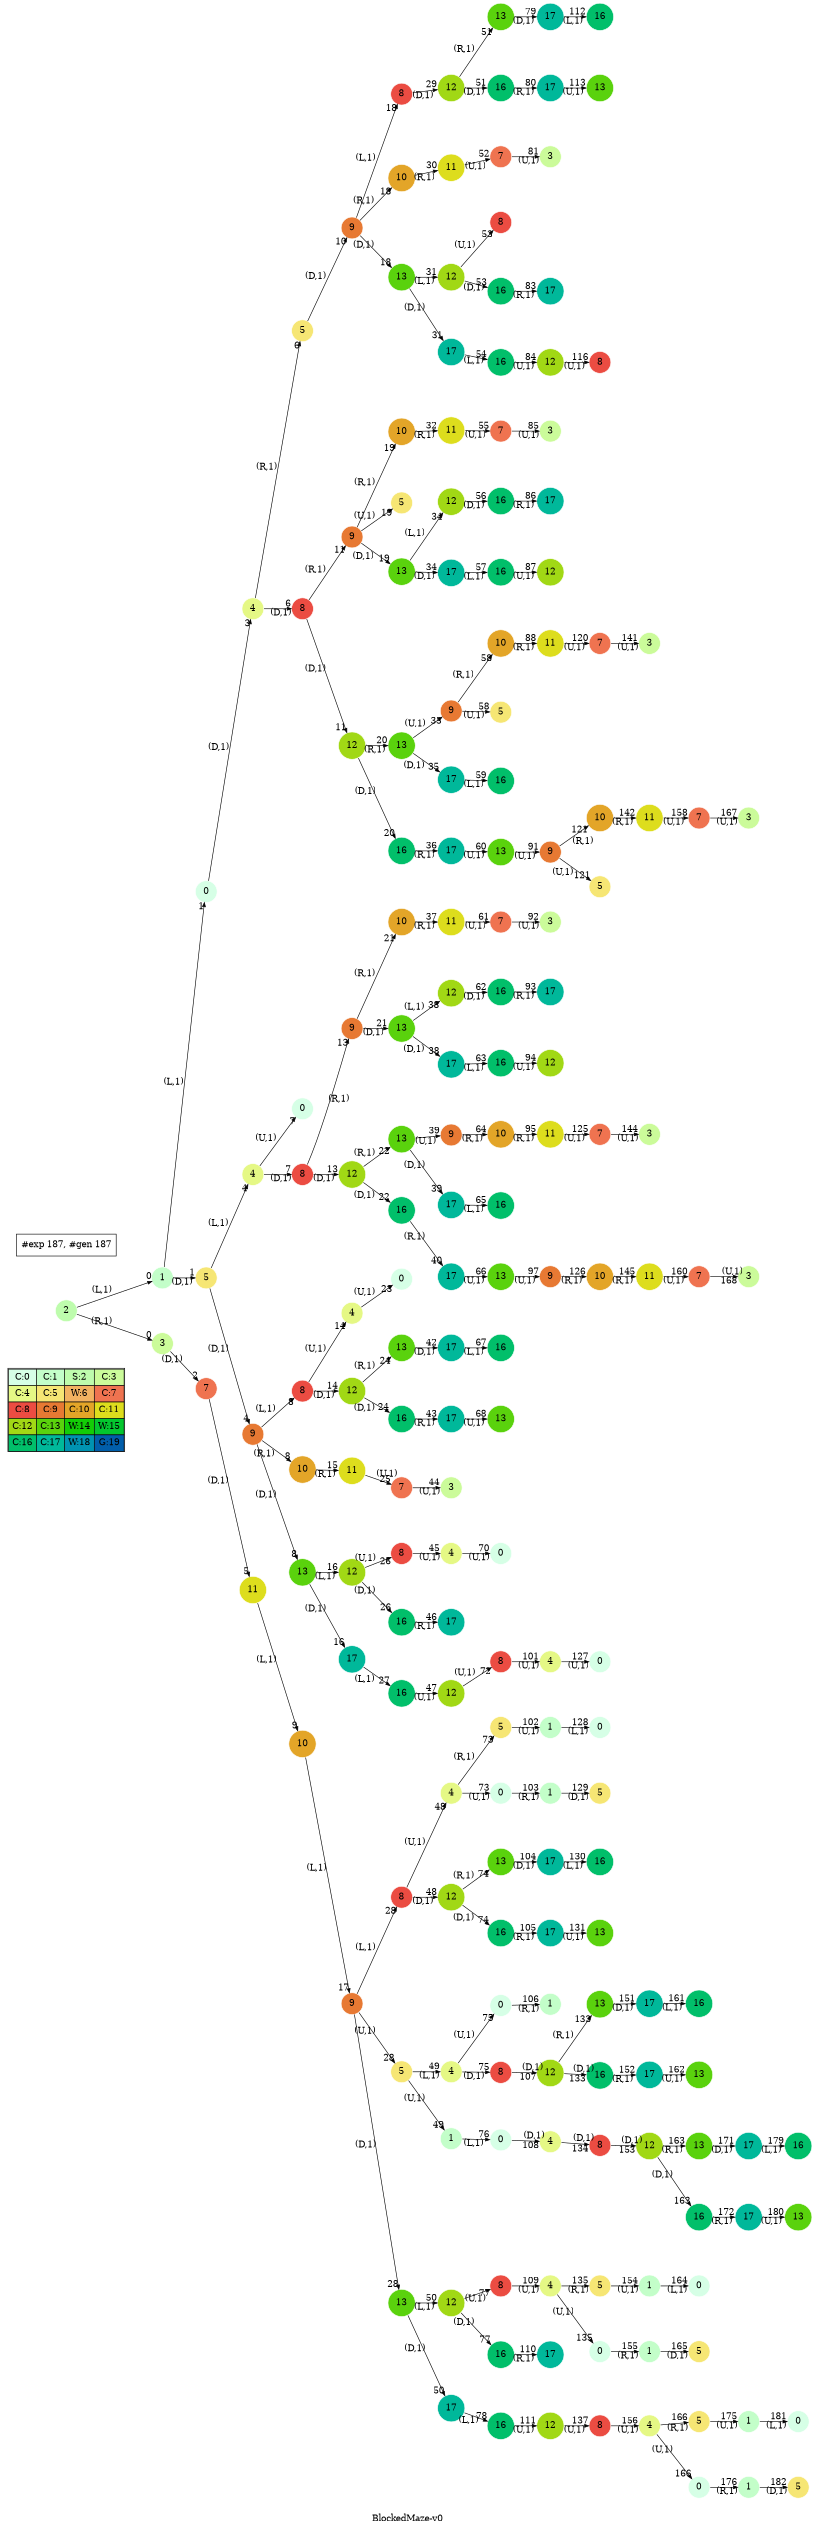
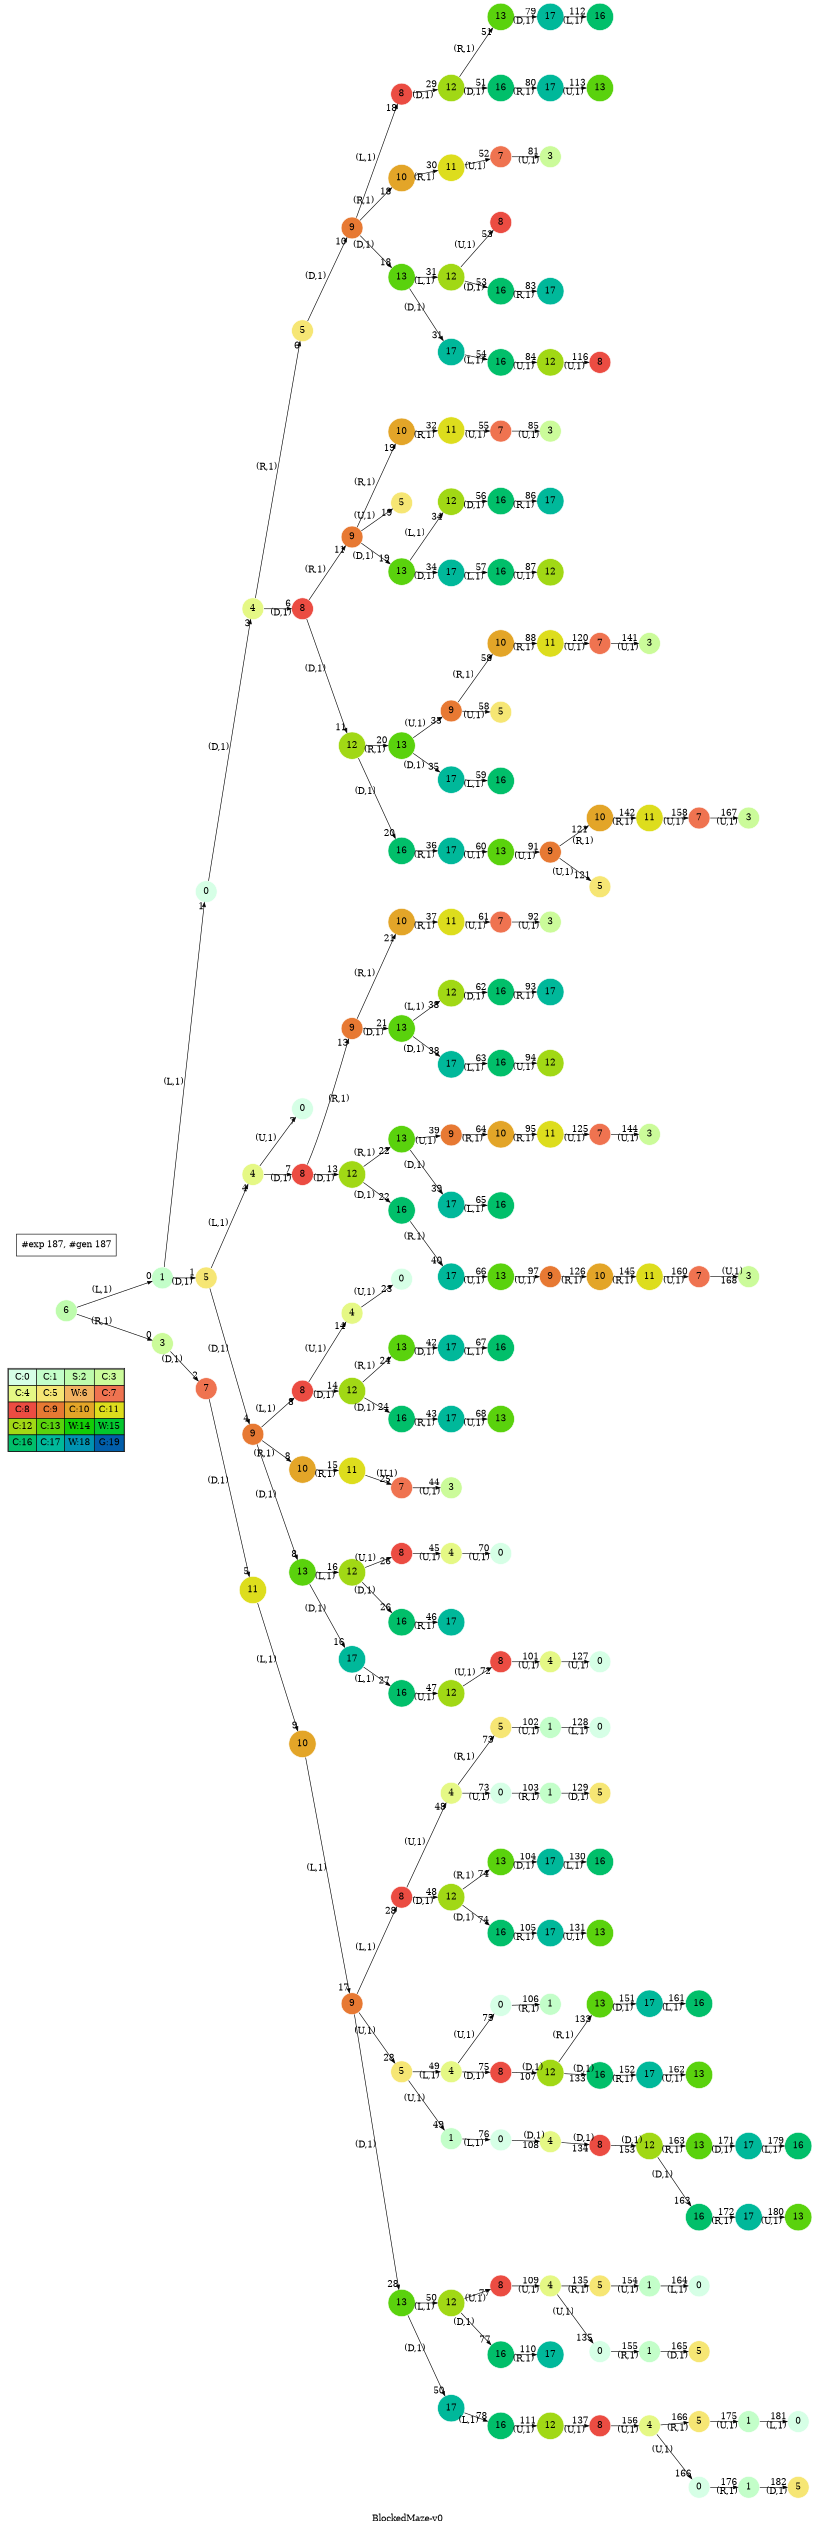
node "2": label "2" -> "6"
